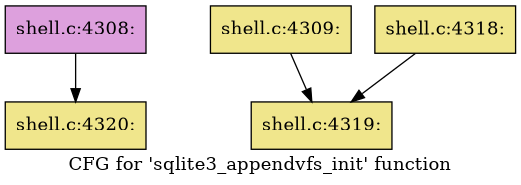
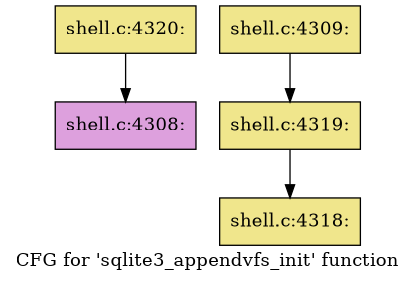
edge "shell.c:4308:" -> "shell.c:4320:": reversed
edge "shell.c:4318:" -> "shell.c:4319:": reversed
